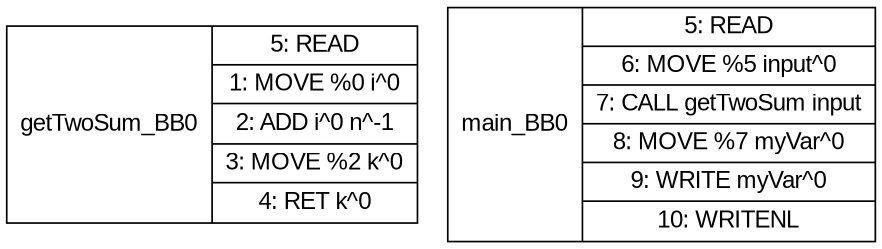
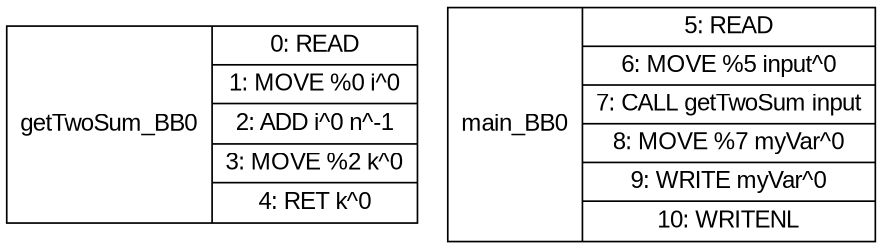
node "getTwoSum_BB0": text "5: READ" -> "0: READ"
